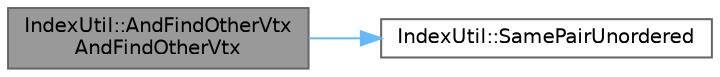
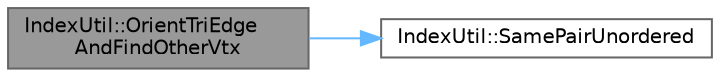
node "IndexUtil::AndFindOtherVtx AndFindOtherVtx": label "IndexUtil::AndFindOtherVtx AndFindOtherVtx" -> "IndexUtil::OrientTriEdge AndFindOtherVtx"
